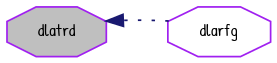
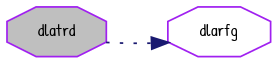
edge "dlarfg" -> "dlatrd": reversed
